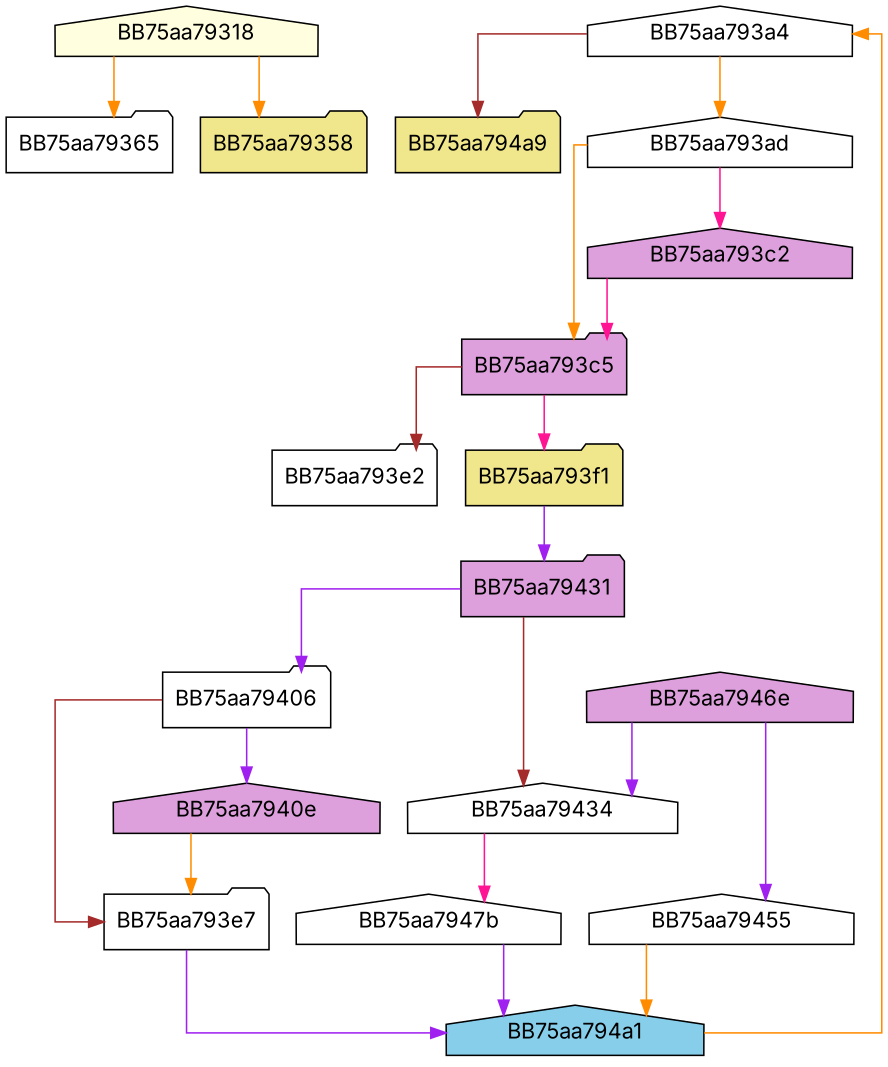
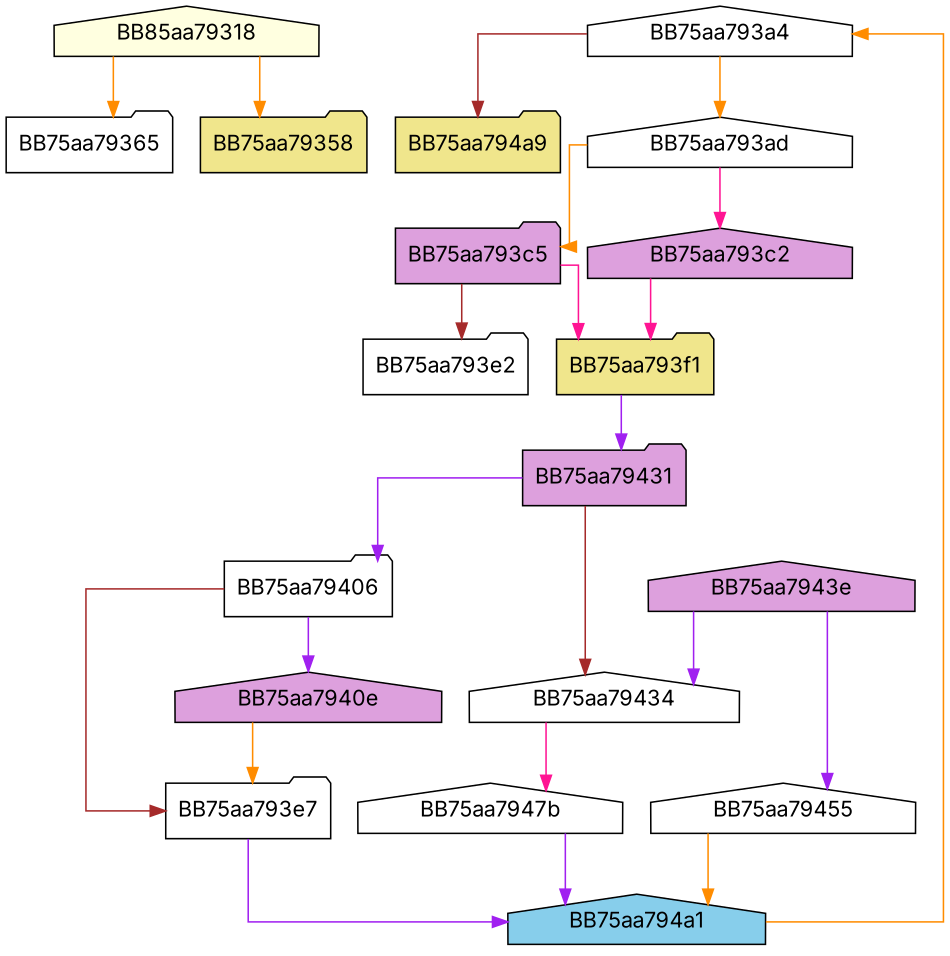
node "BB75aa79318": label "BB75aa79318" -> "BB85aa79318"
edge "BB75aa793c2" -> "BB75aa793c5": now "BB75aa793c2" -> "BB75aa793f1"
node "BB75aa7946e": label "BB75aa7946e" -> "BB75aa7943e"
